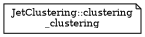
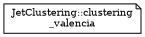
node "JetClustering::clustering _clustering": label "JetClustering::clustering _clustering" -> "JetClustering::clustering _valencia"
